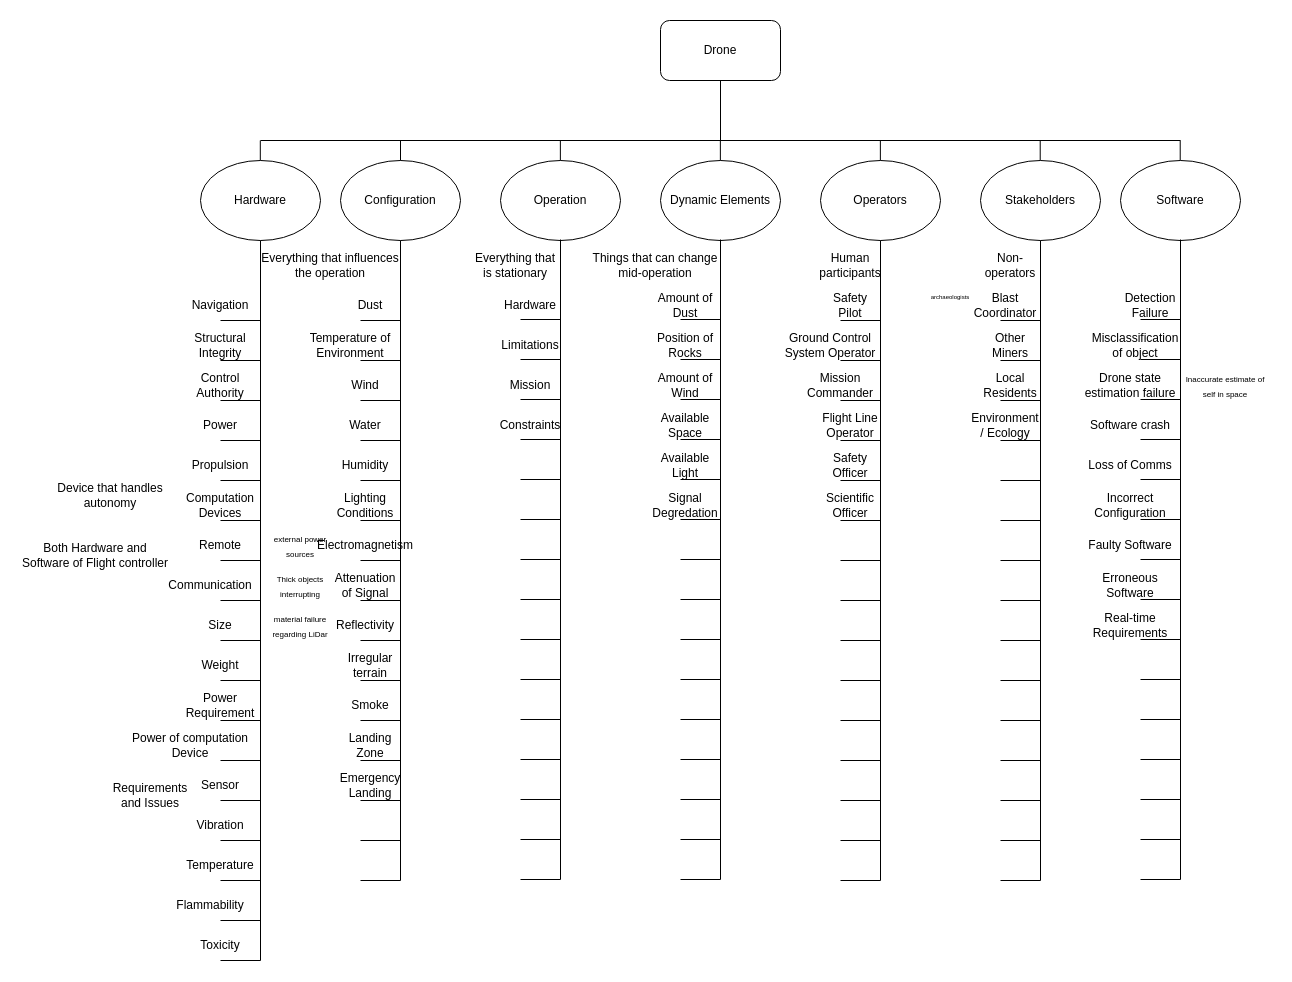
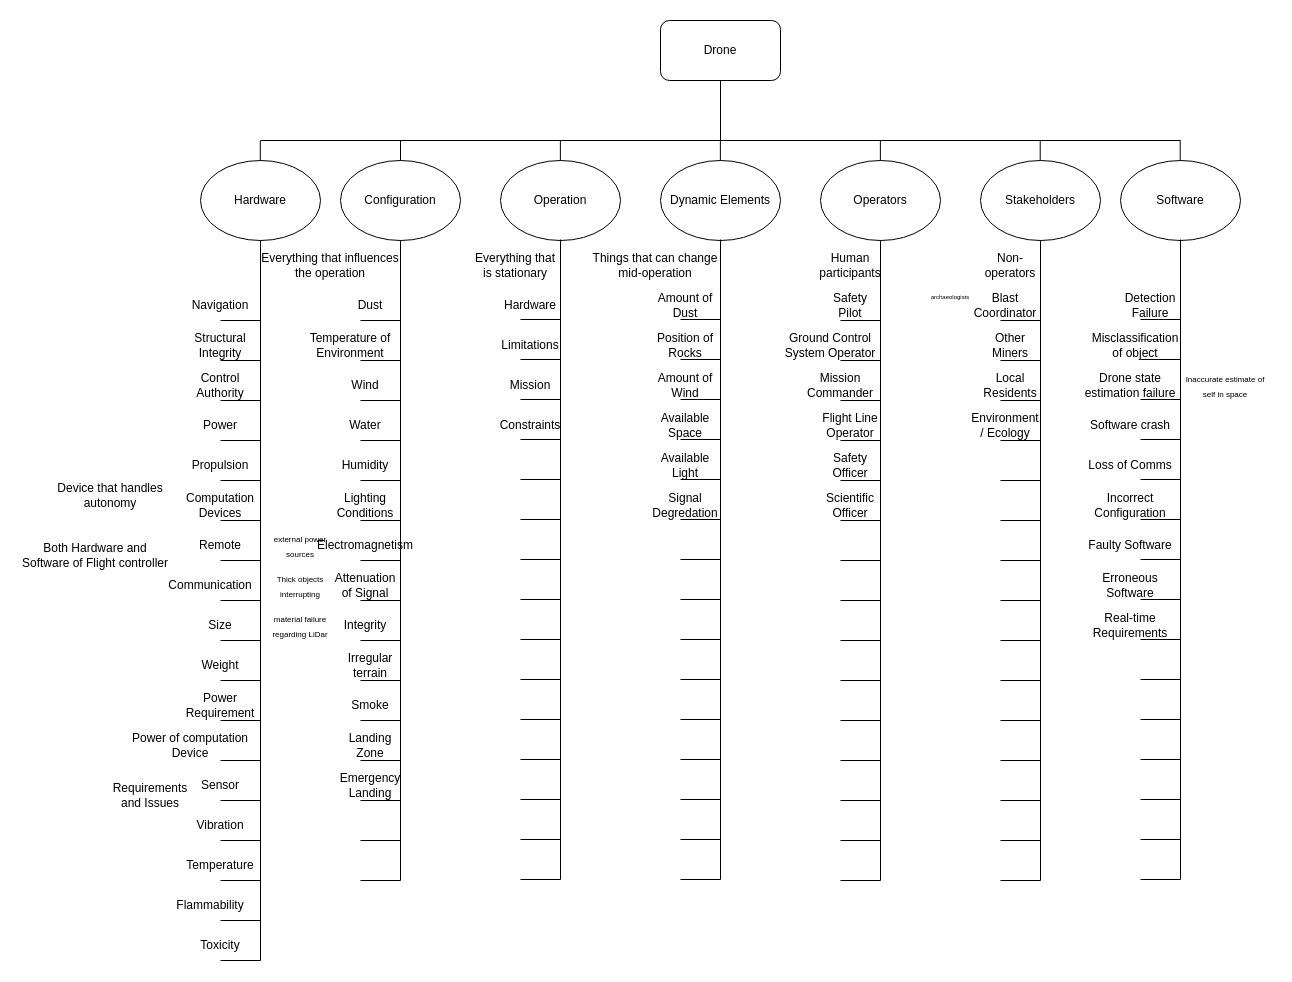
node "Reflectivity": label "Reflectivity" -> "Integrity"
